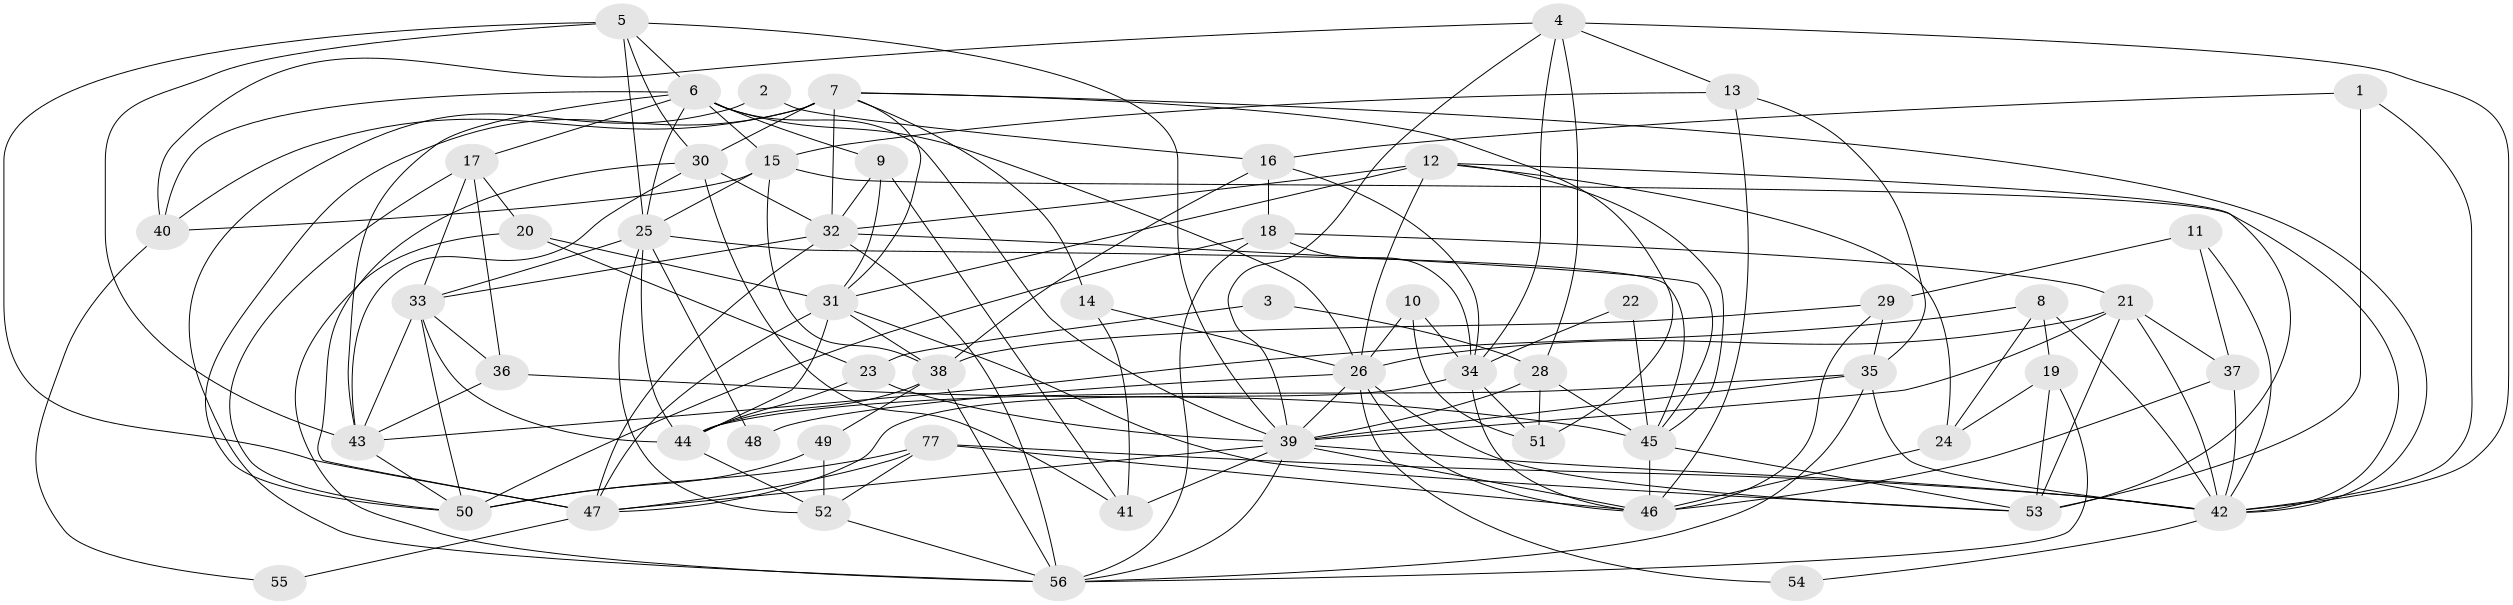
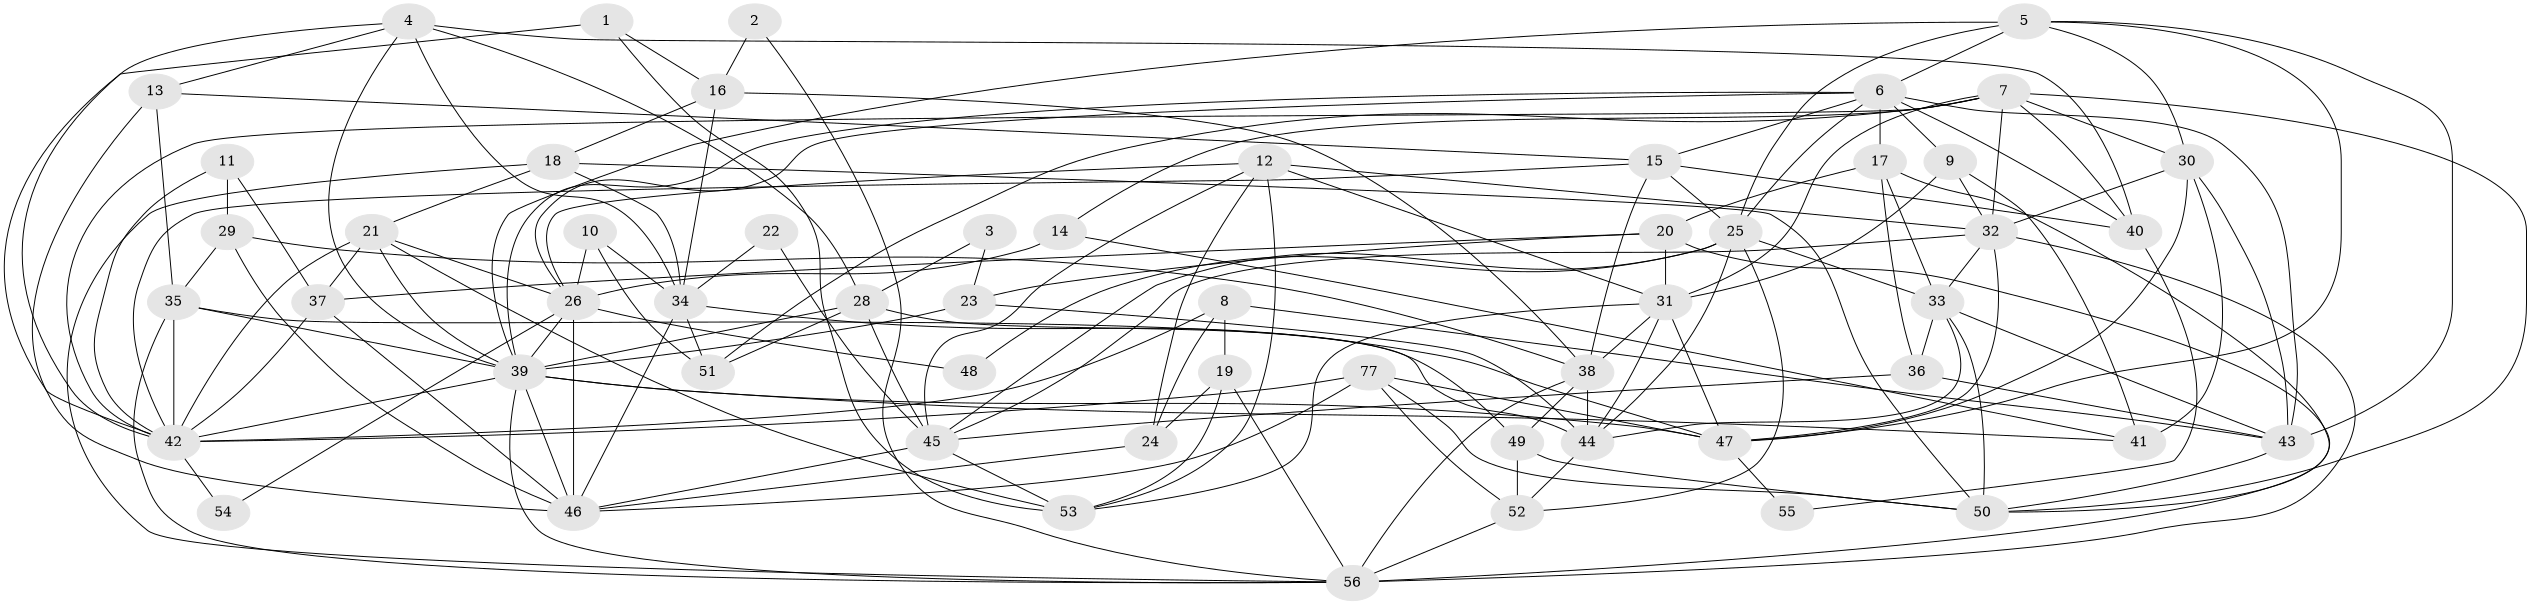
edge "20" -- "37": added
edge "28" -- "49": added
edge "26" -- "53": removed
